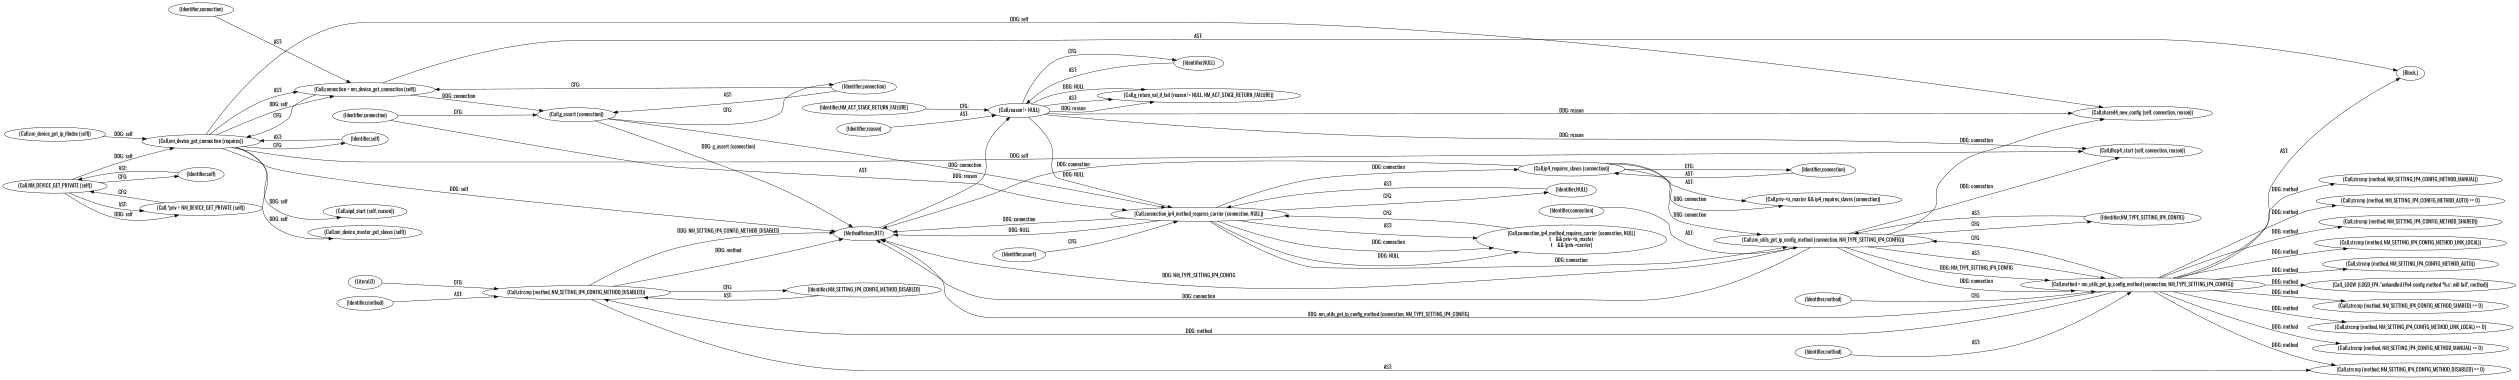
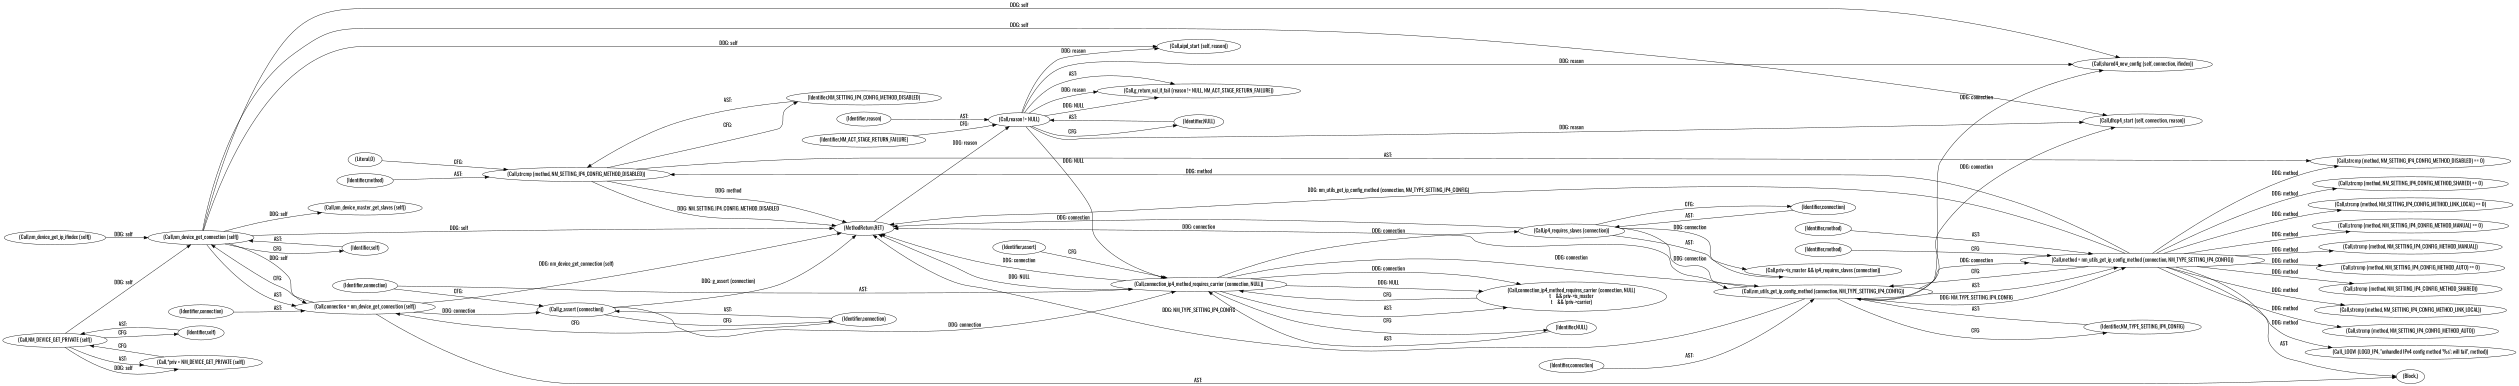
edge "(Call,reason != NULL)" -> "(Call,aipd_start (self, reason))": added, label "DDG: reason"
node "(Call,shared4_new_config (self, connection, reason))": label "(Call,shared4_new_config (self, connection, reason))" -> "(Call,shared4_new_config (self, connection, ifindex))"
node "(Call,nm_device_get_connection (requires))": label "(Call,nm_device_get_connection (requires))" -> "(Call,nm_device_get_connection (self))"
edge "(Call,connection = nm_device_get_connection (self))" -> "(MethodReturn,RET)": added, label "DDG: nm_device_get_connection (self)"
